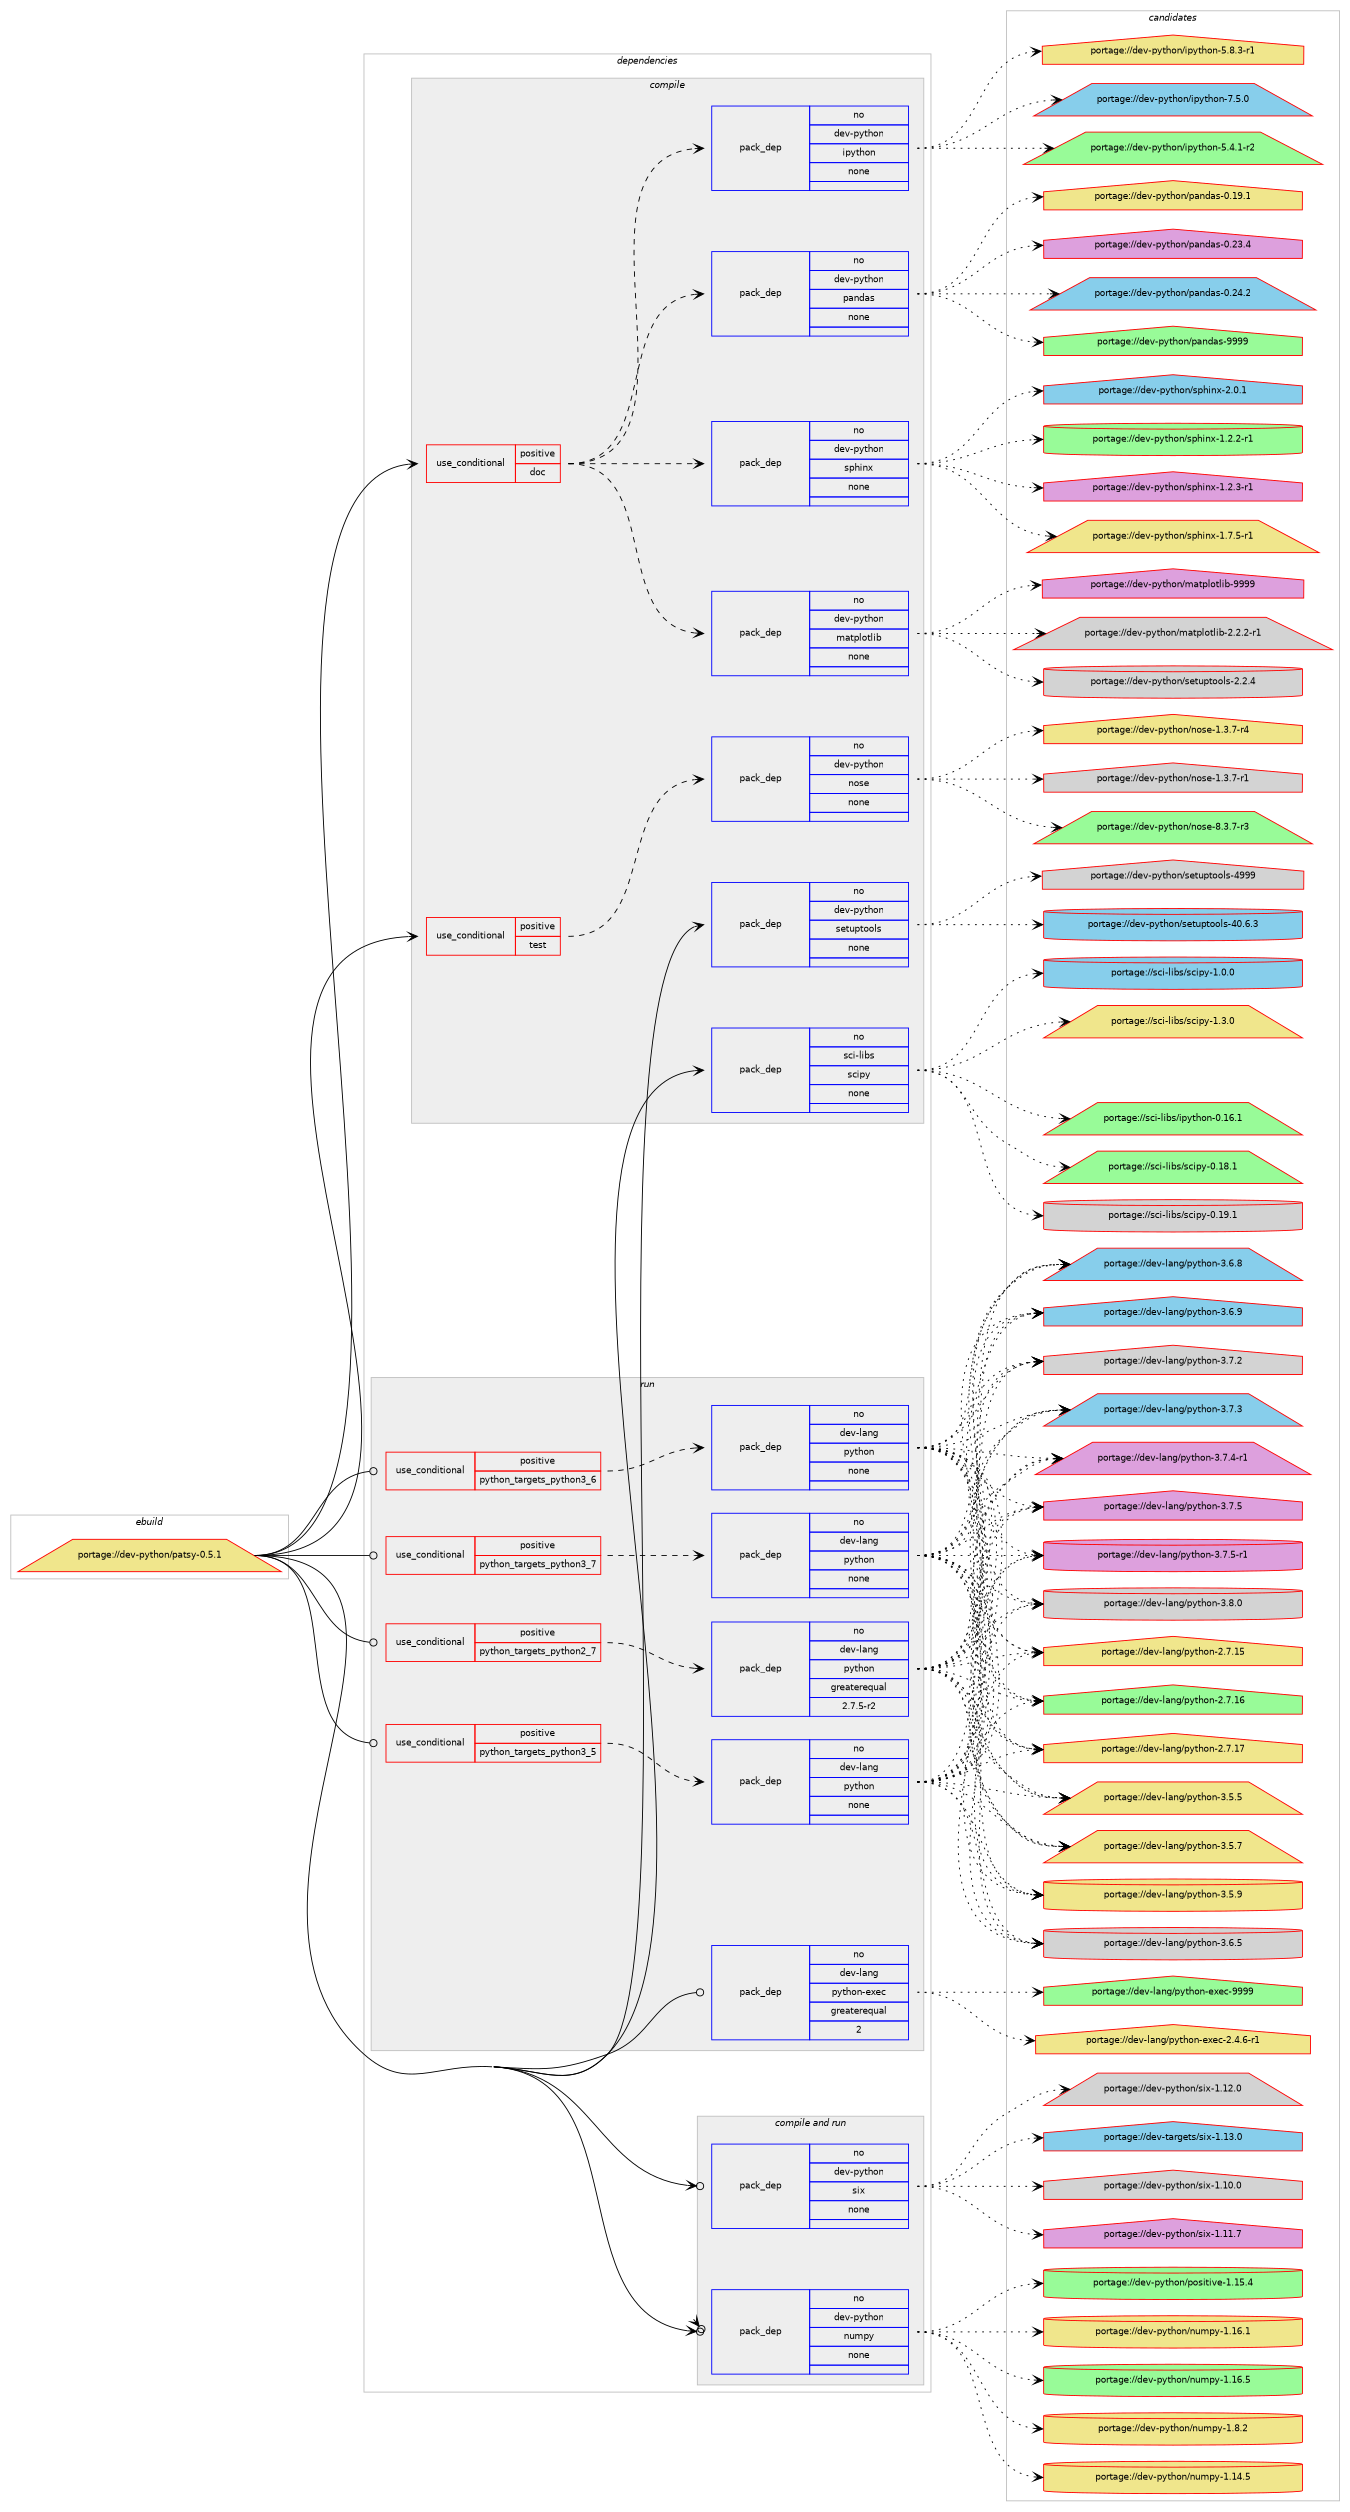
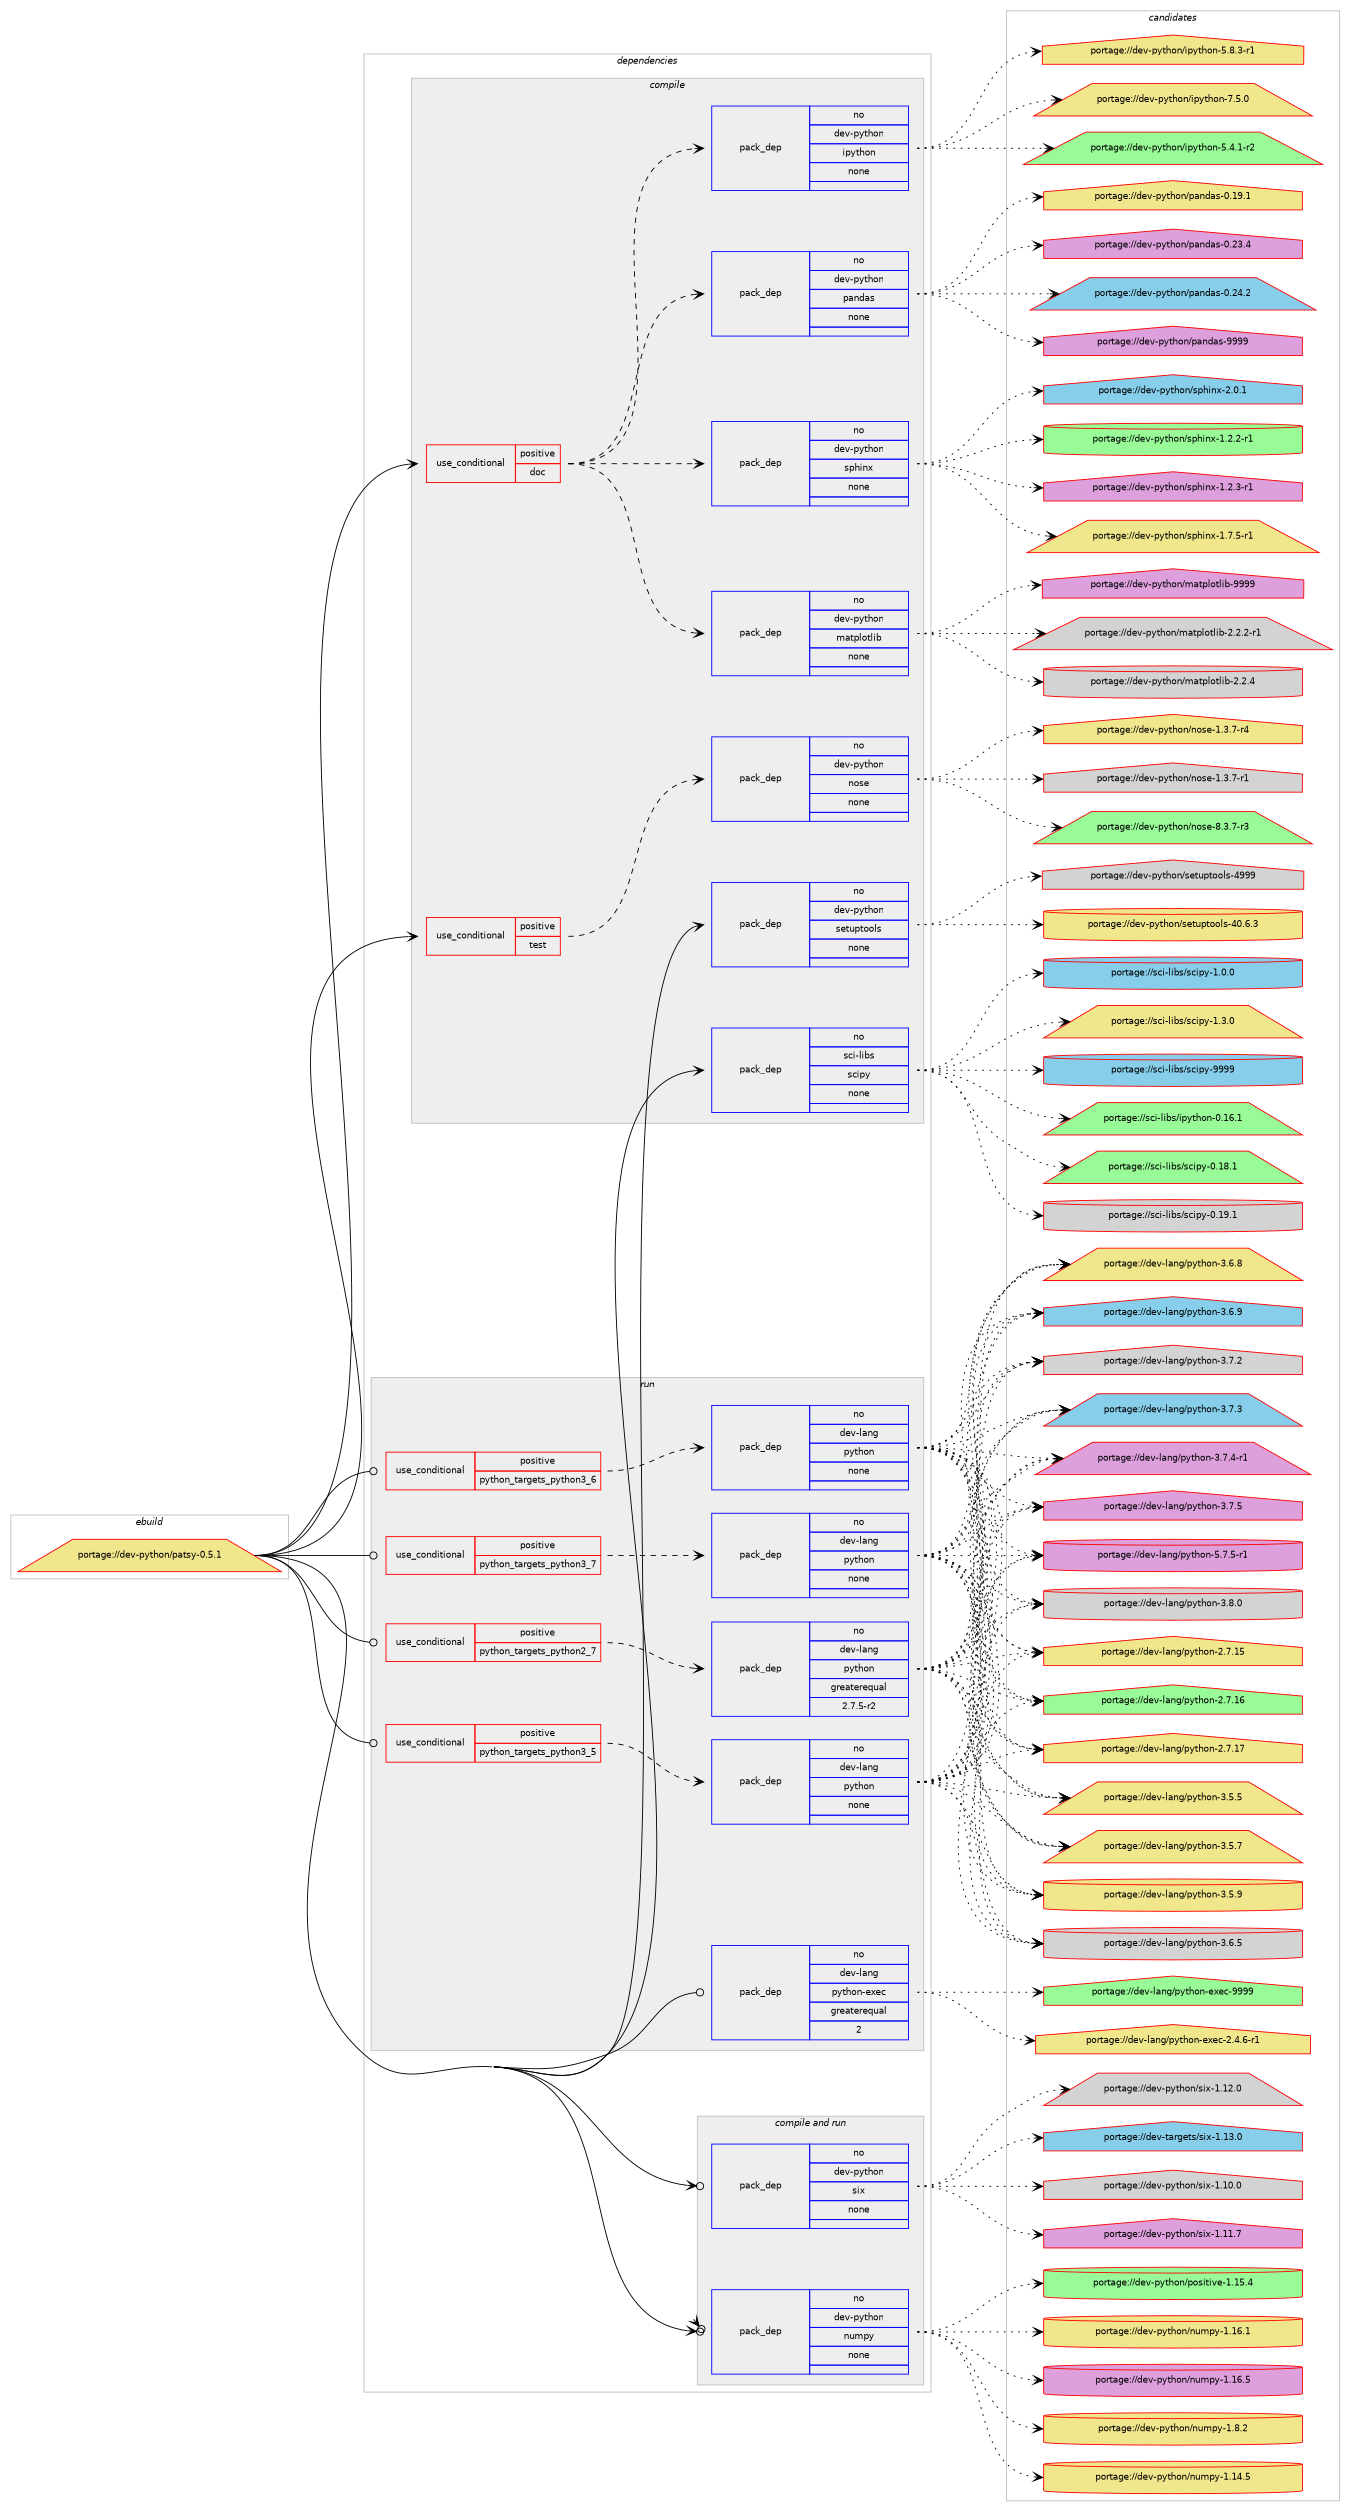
node "portage://dev-python/ipython-7.5.0": fillcolor skyblue -> khaki
node "portage://dev-python/pandas-9999": fillcolor palegreen -> plum
node "portage://dev-python/setuptools-2.2.4": label "portage://dev-python/setuptools-2.2.4" -> "portage://dev-python/matplotlib-2.2.4"
node "portage://dev-python/setuptools-40.6.3": fillcolor skyblue -> khaki
node "portage://sci-libs/scipy-9999": added
node "portage://dev-lang/python-3.6.8": fillcolor skyblue -> khaki
node "portage://dev-lang/python-3.7.5-r1": label "portage://dev-lang/python-3.7.5-r1" -> "portage://dev-lang/python-5.7.5-r1"
node "portage://dev-python/numpy-1.16.5": fillcolor palegreen -> plum
